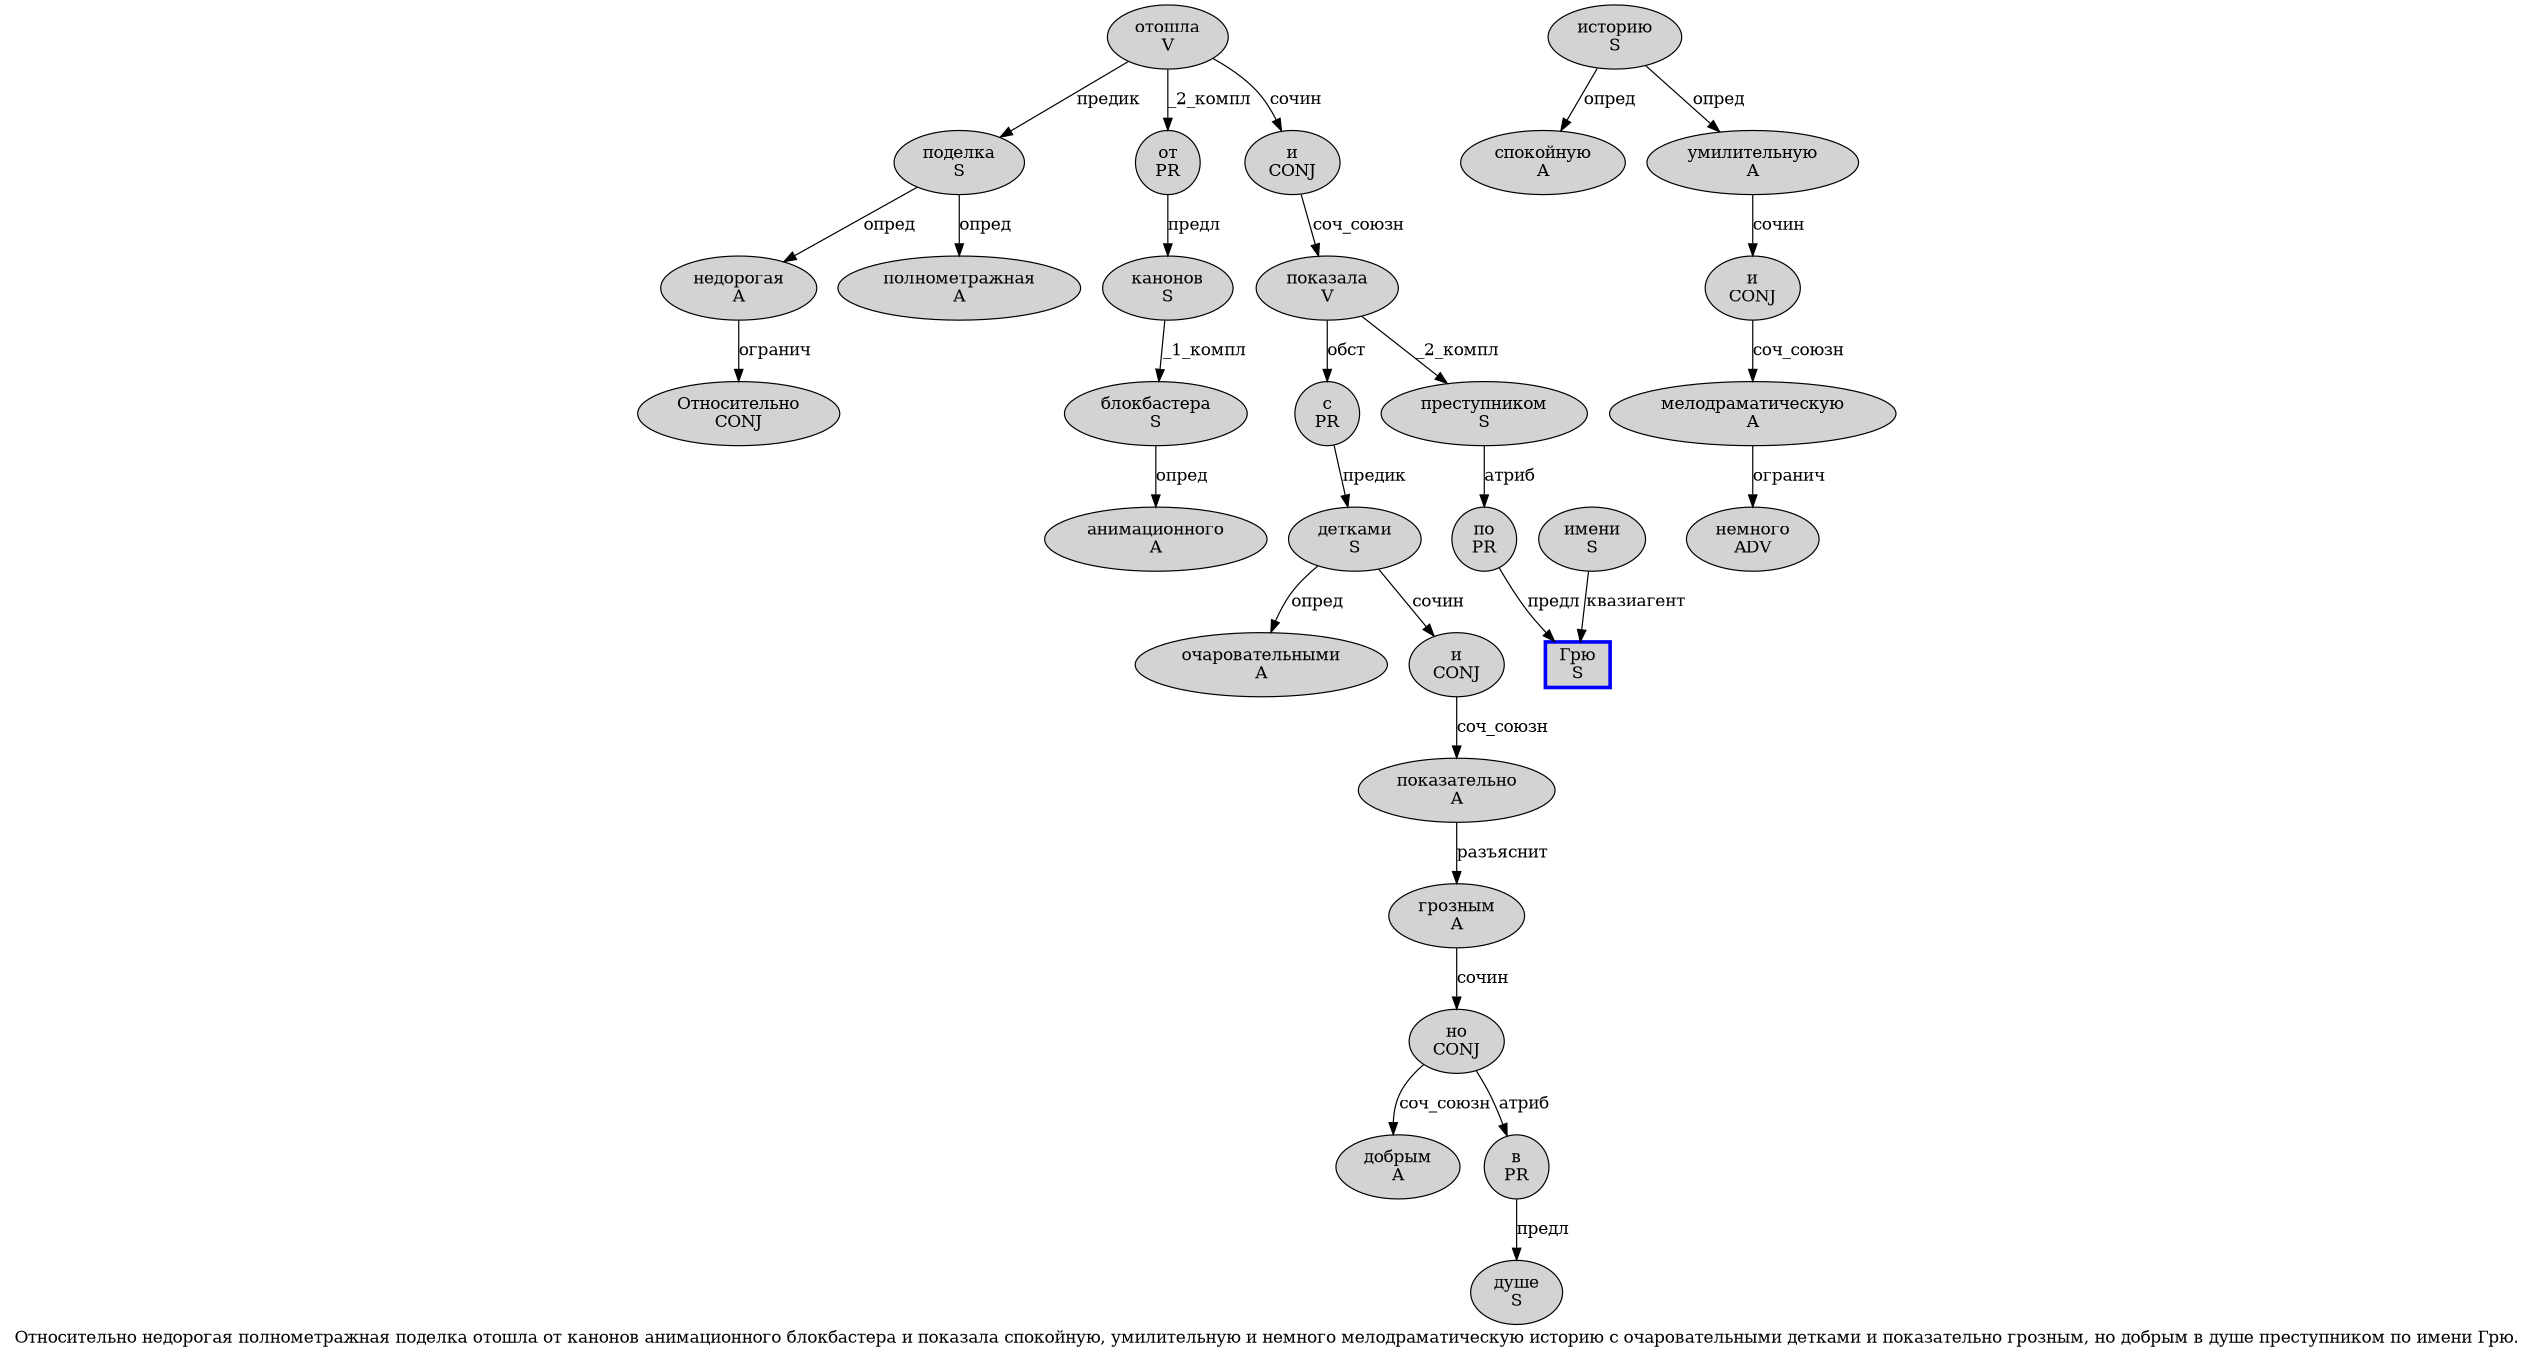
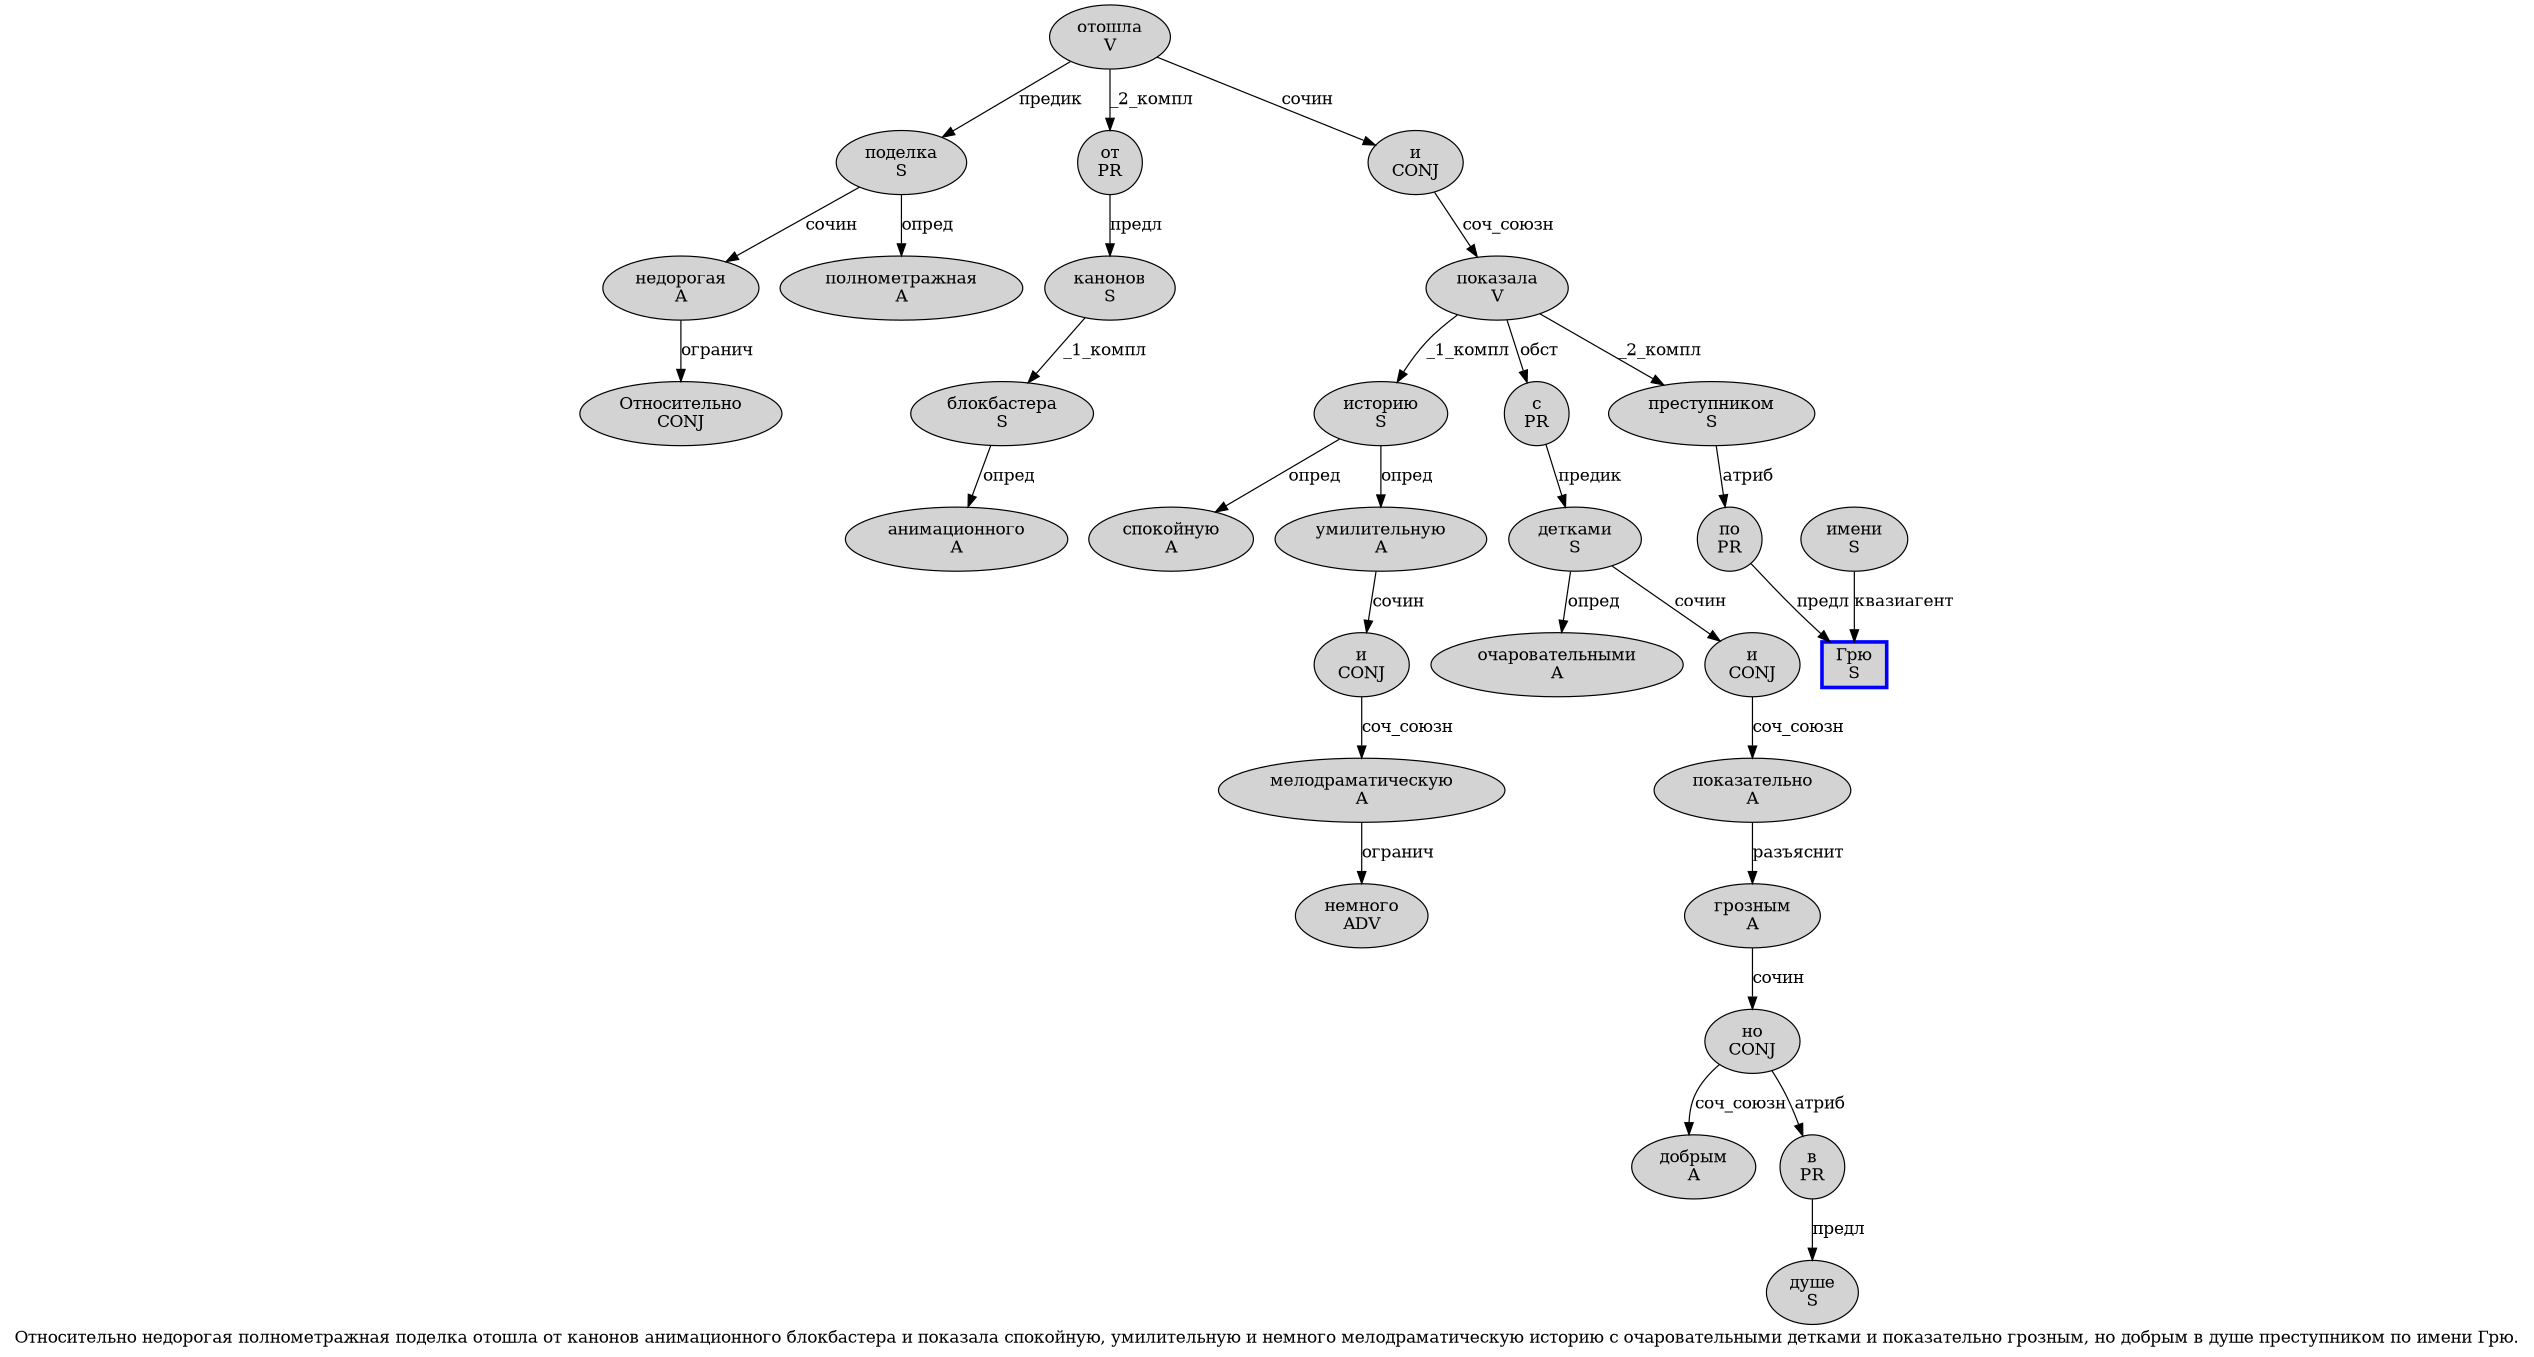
edge "поделка S" -> "недорогая A": label "опред" -> "сочин"
edge "показала V" -> "историю S": added, label "_1_компл"
